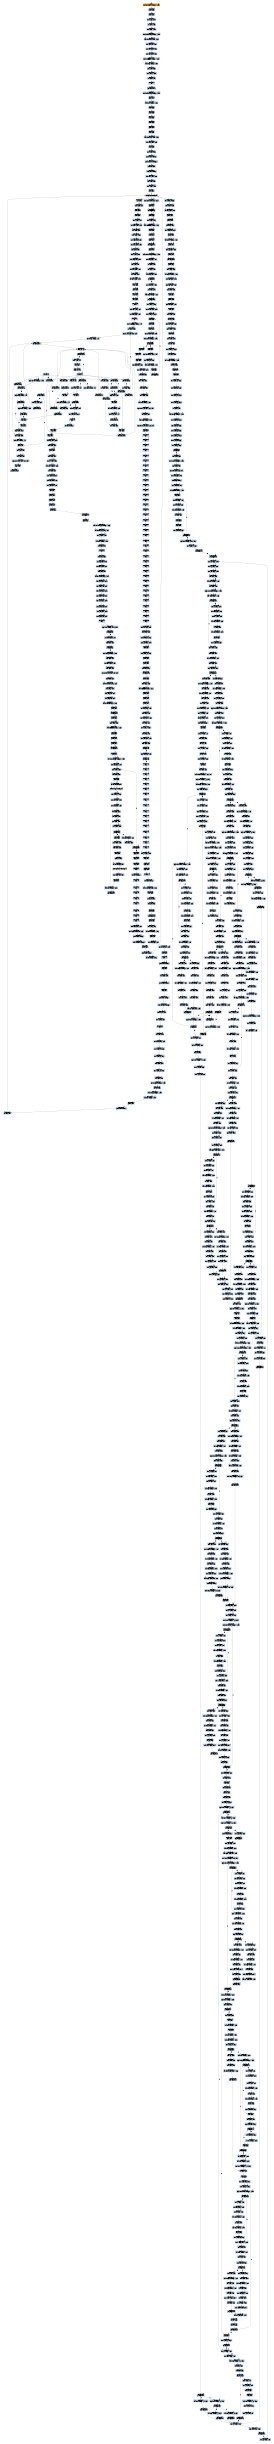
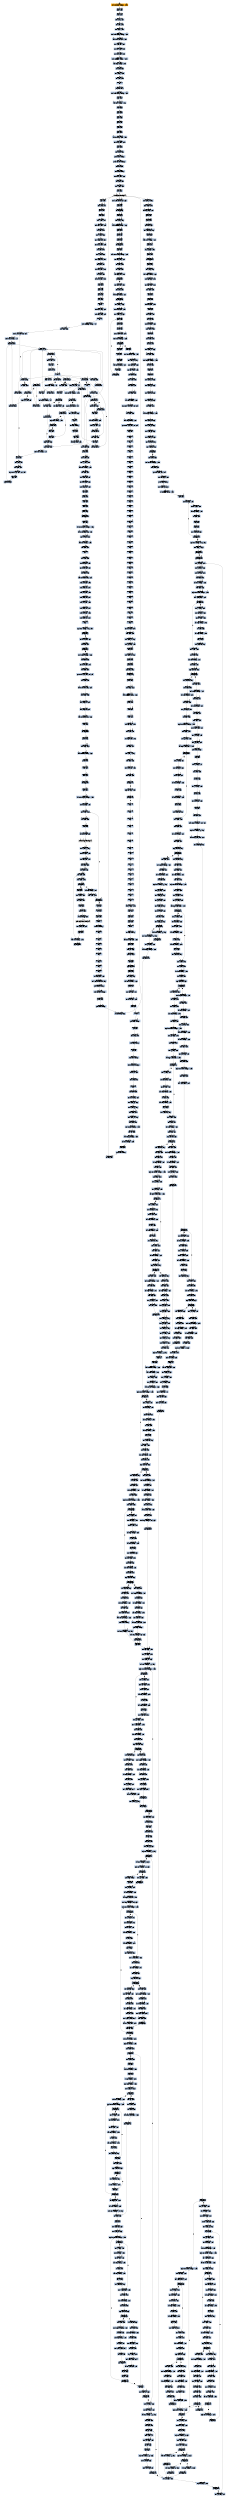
edge "0x0042f1ec ret" -> "0x0042f1ea jb 0x0042f1de": reversed
